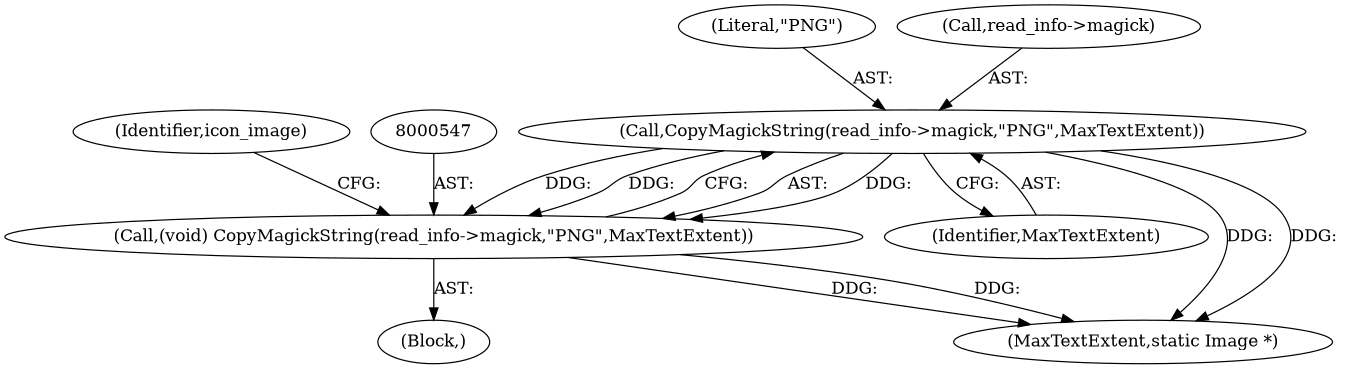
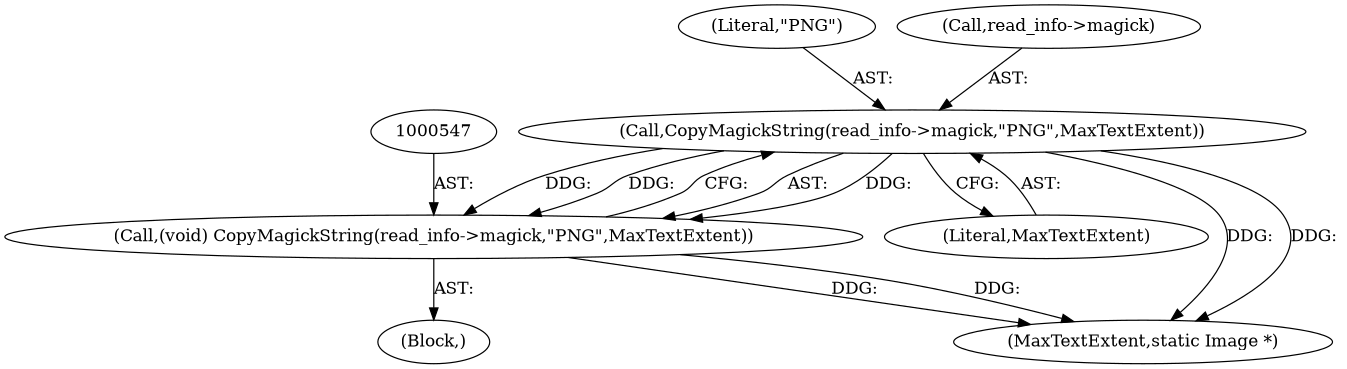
node "(Identifier,icon_image)": removed
node "8000547": label "8000547" -> "1000547"
node "(Identifier,MaxTextExtent)": label "(Identifier,MaxTextExtent)" -> "(Literal,MaxTextExtent)"
